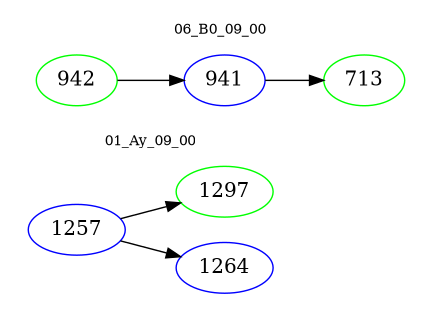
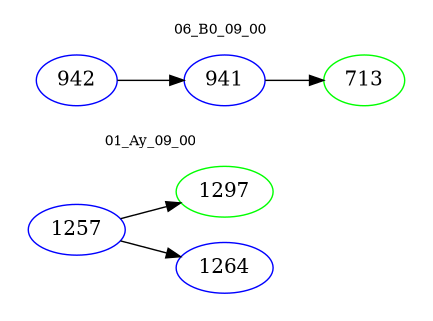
node "942": color green -> blue
